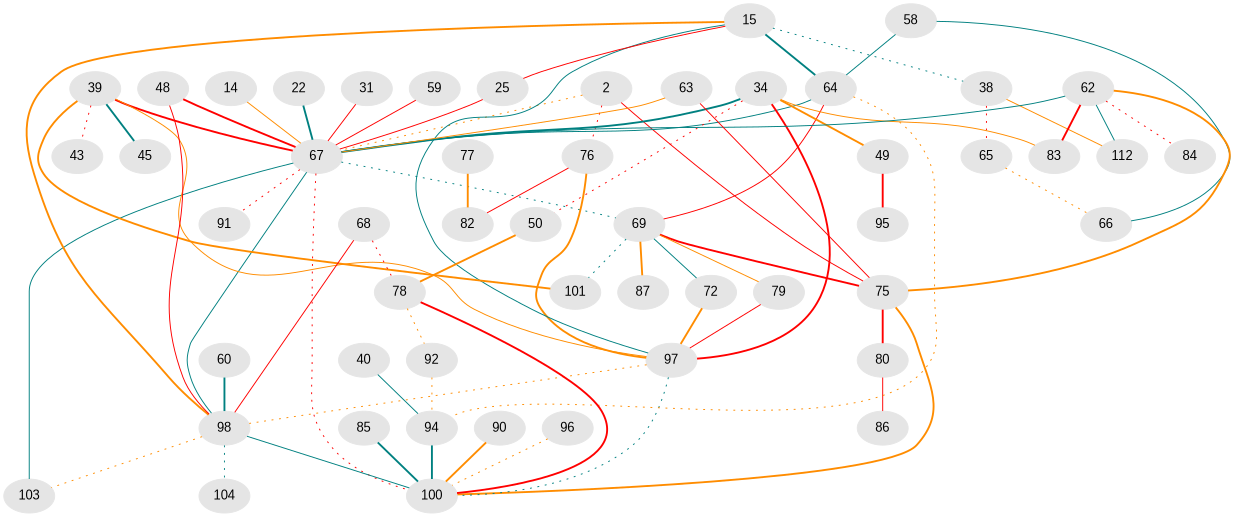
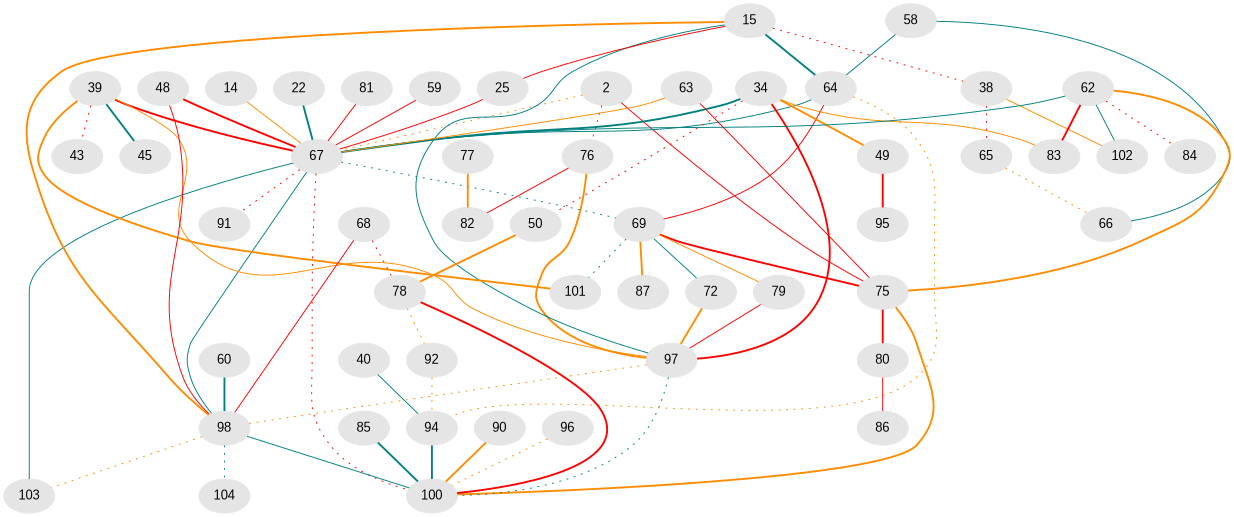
edge "15" -- "38": color teal -> red
node "31": label "31" -> "81"
node "112": label "112" -> "102"
